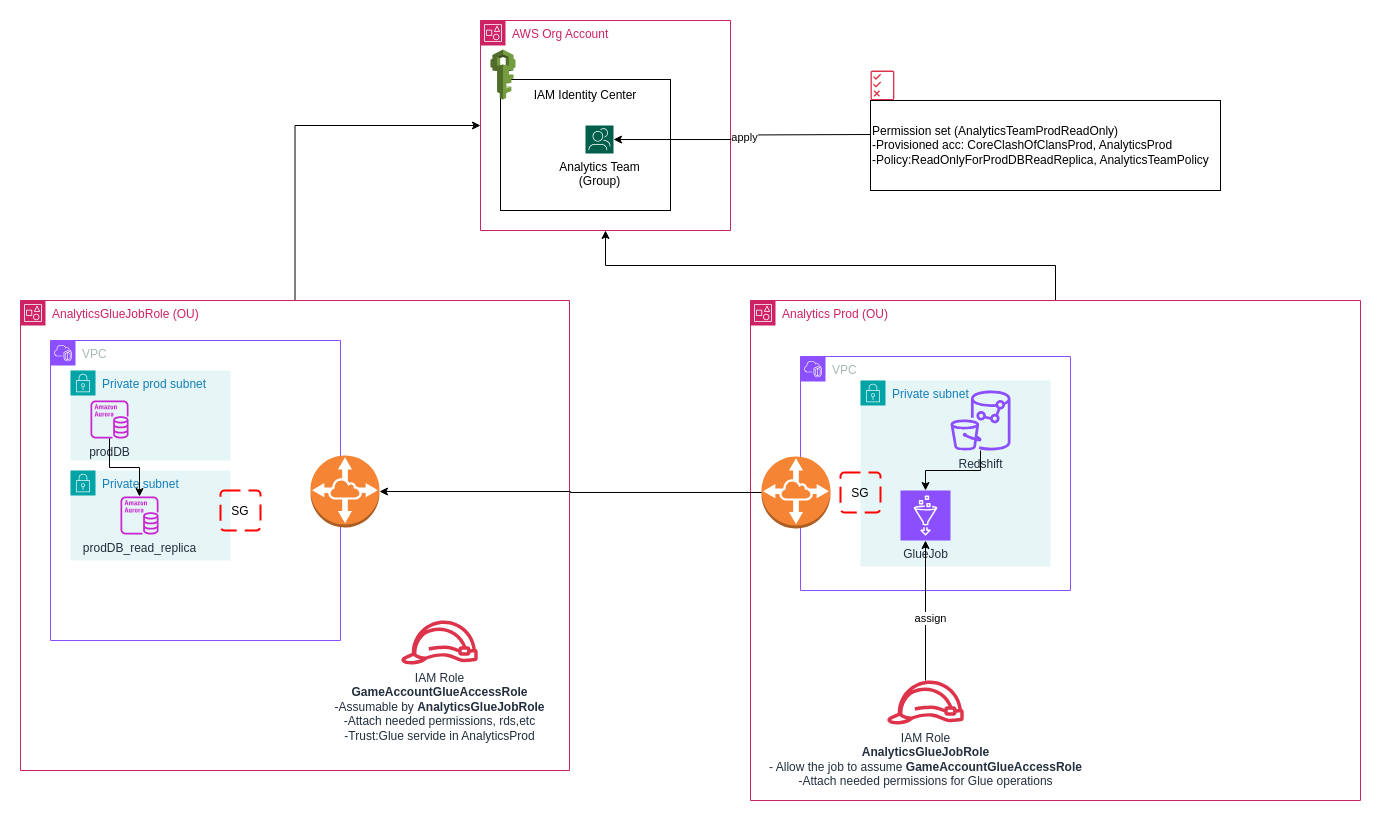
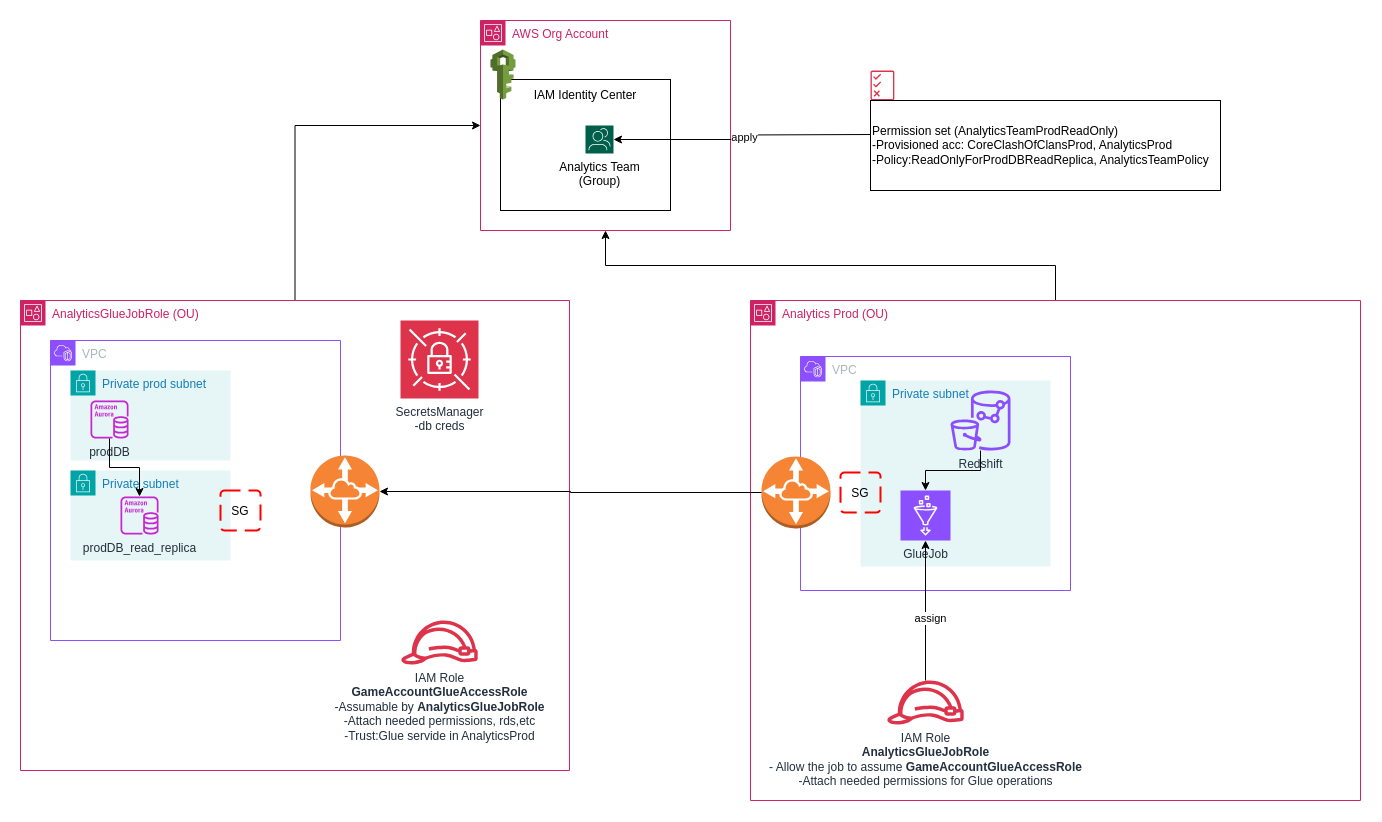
node "SecretsManager -db creds": added
